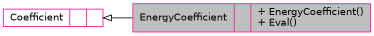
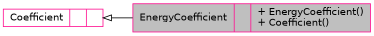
node "EnergyCoefficient": text "+ Eval()" -> "+ Coefficient()"
